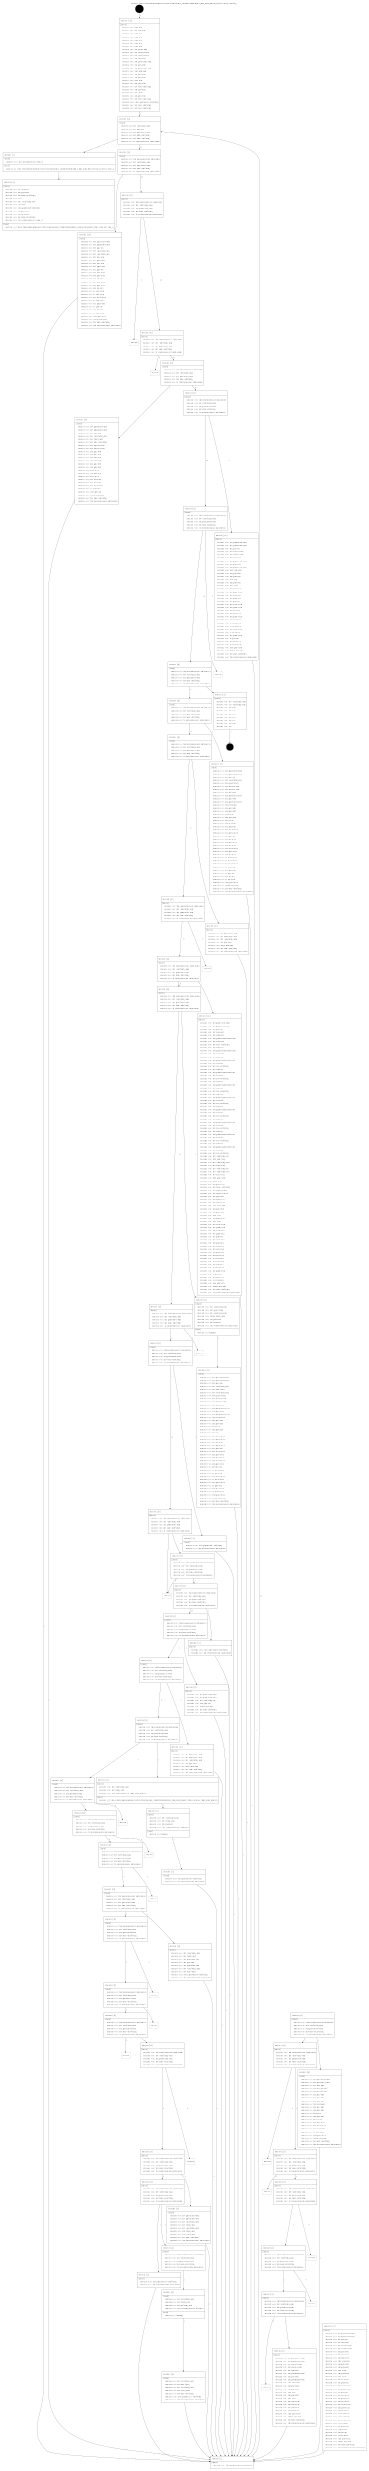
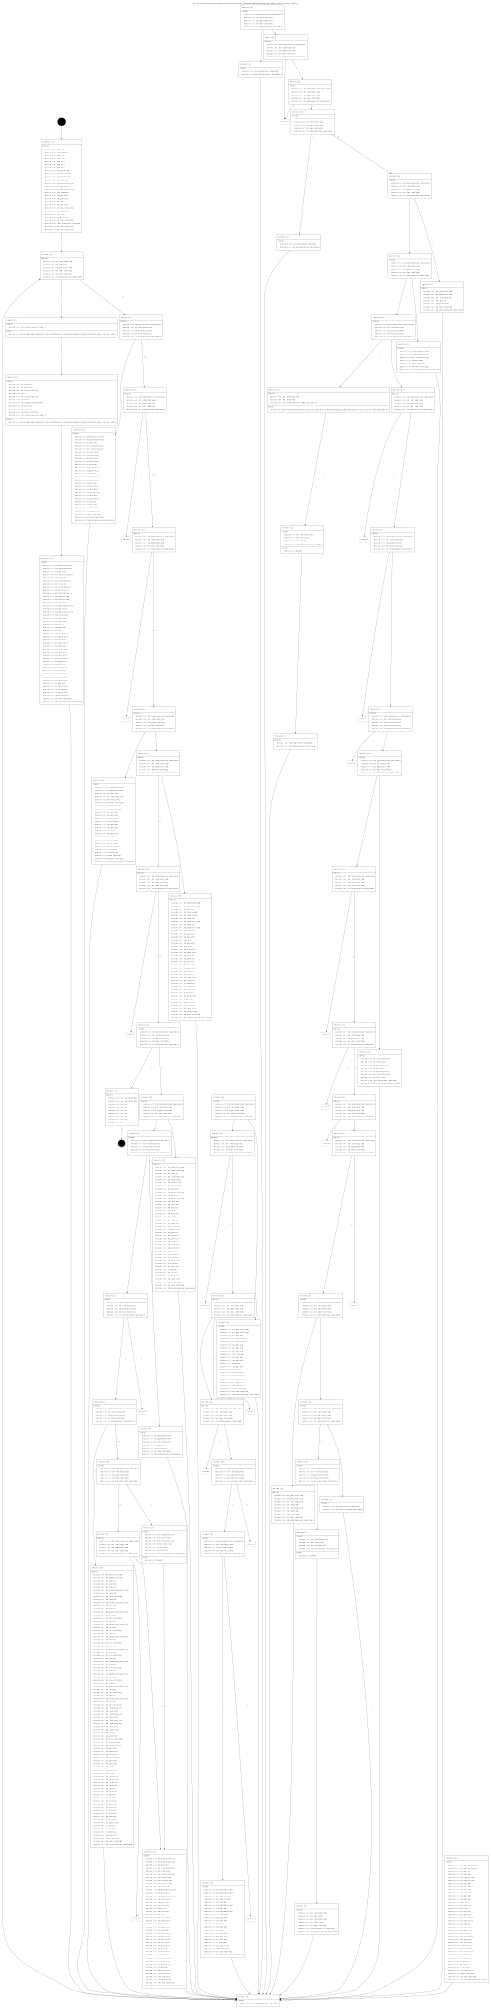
node "0x401e6a [177]": added
edge "0x401724 [28]" -> "0x401740 [28]": now "0x401724 [28]" -> "0x401d04 [172]"
